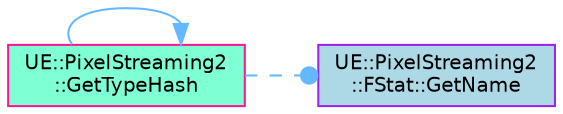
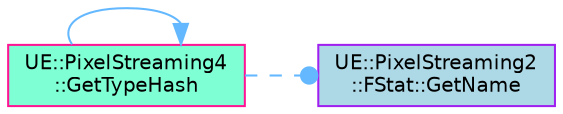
node "UE::PixelStreaming2 ::GetTypeHash": label "UE::PixelStreaming2 ::GetTypeHash" -> "UE::PixelStreaming4 ::GetTypeHash"
